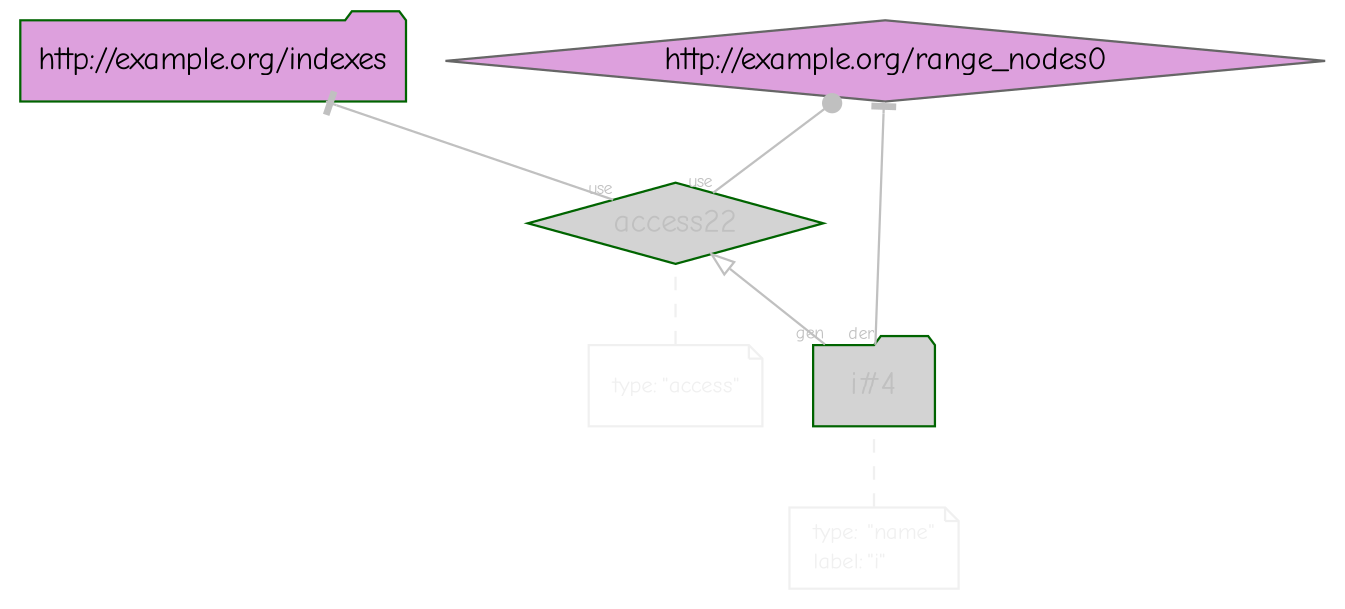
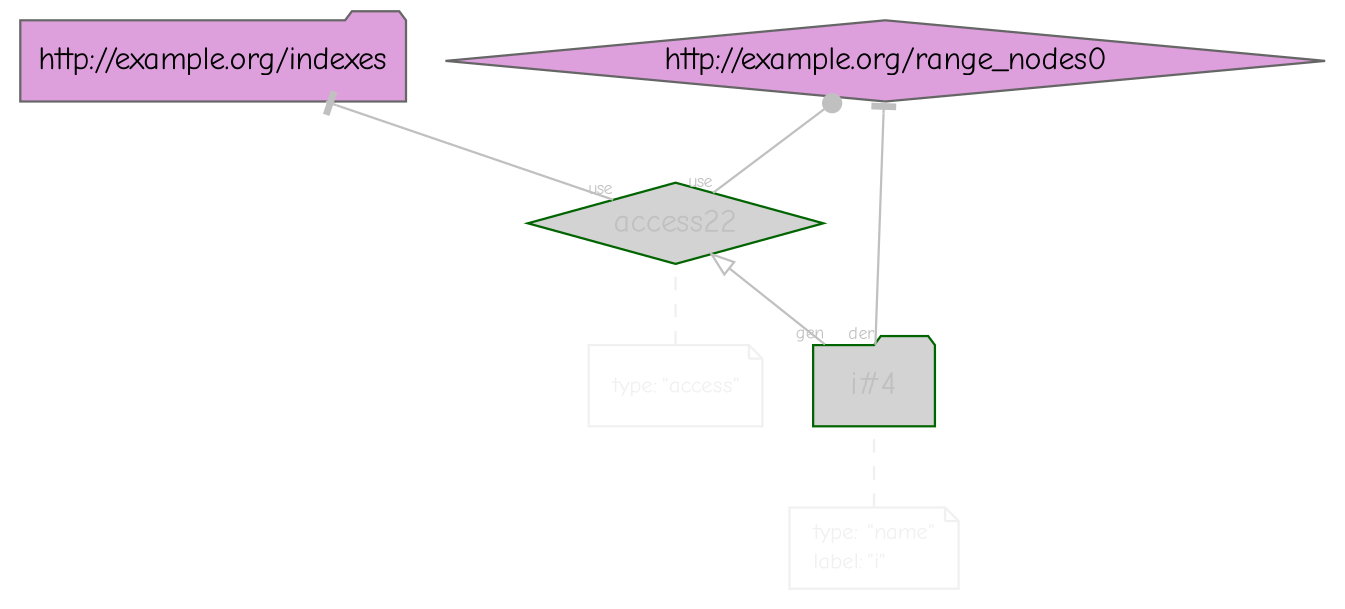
node "http://example.org/indexes": color darkgreen -> gray40
